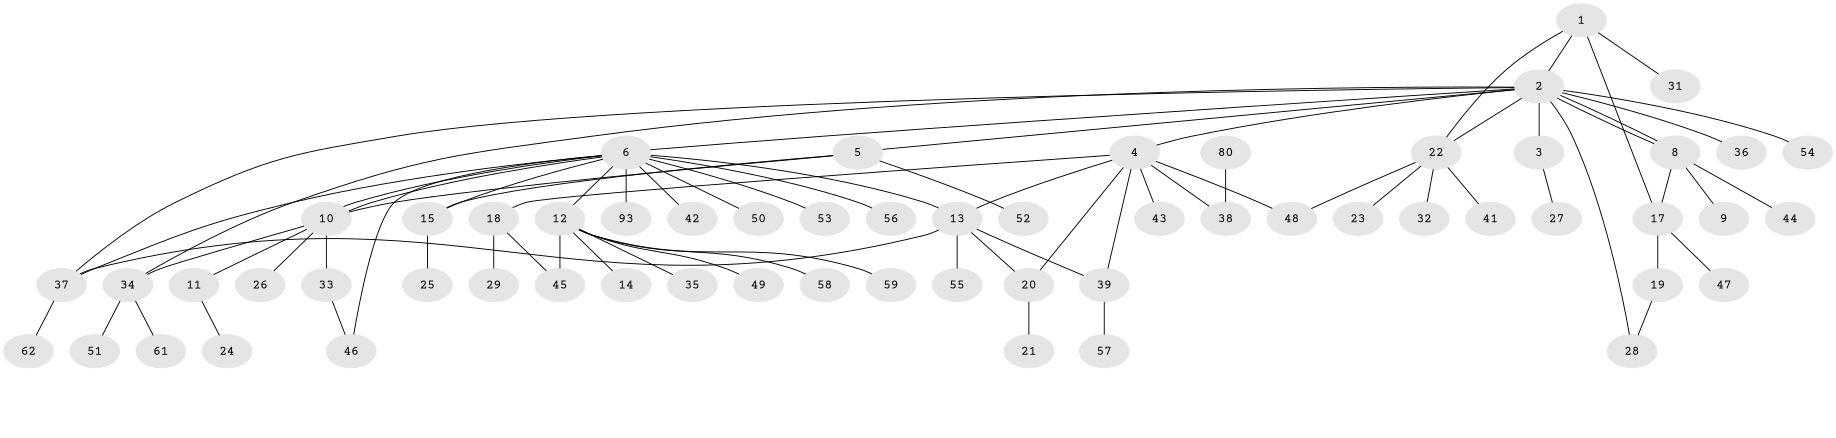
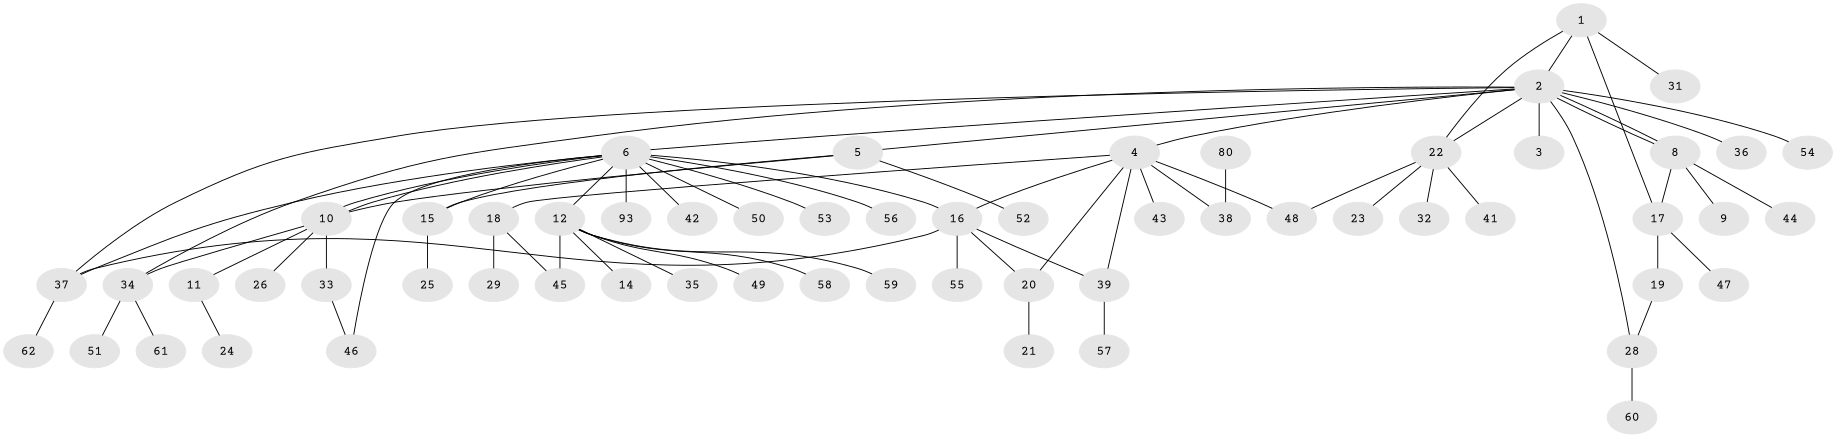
node "13": label "13" -> "16"
node "27": removed
node "60": added
